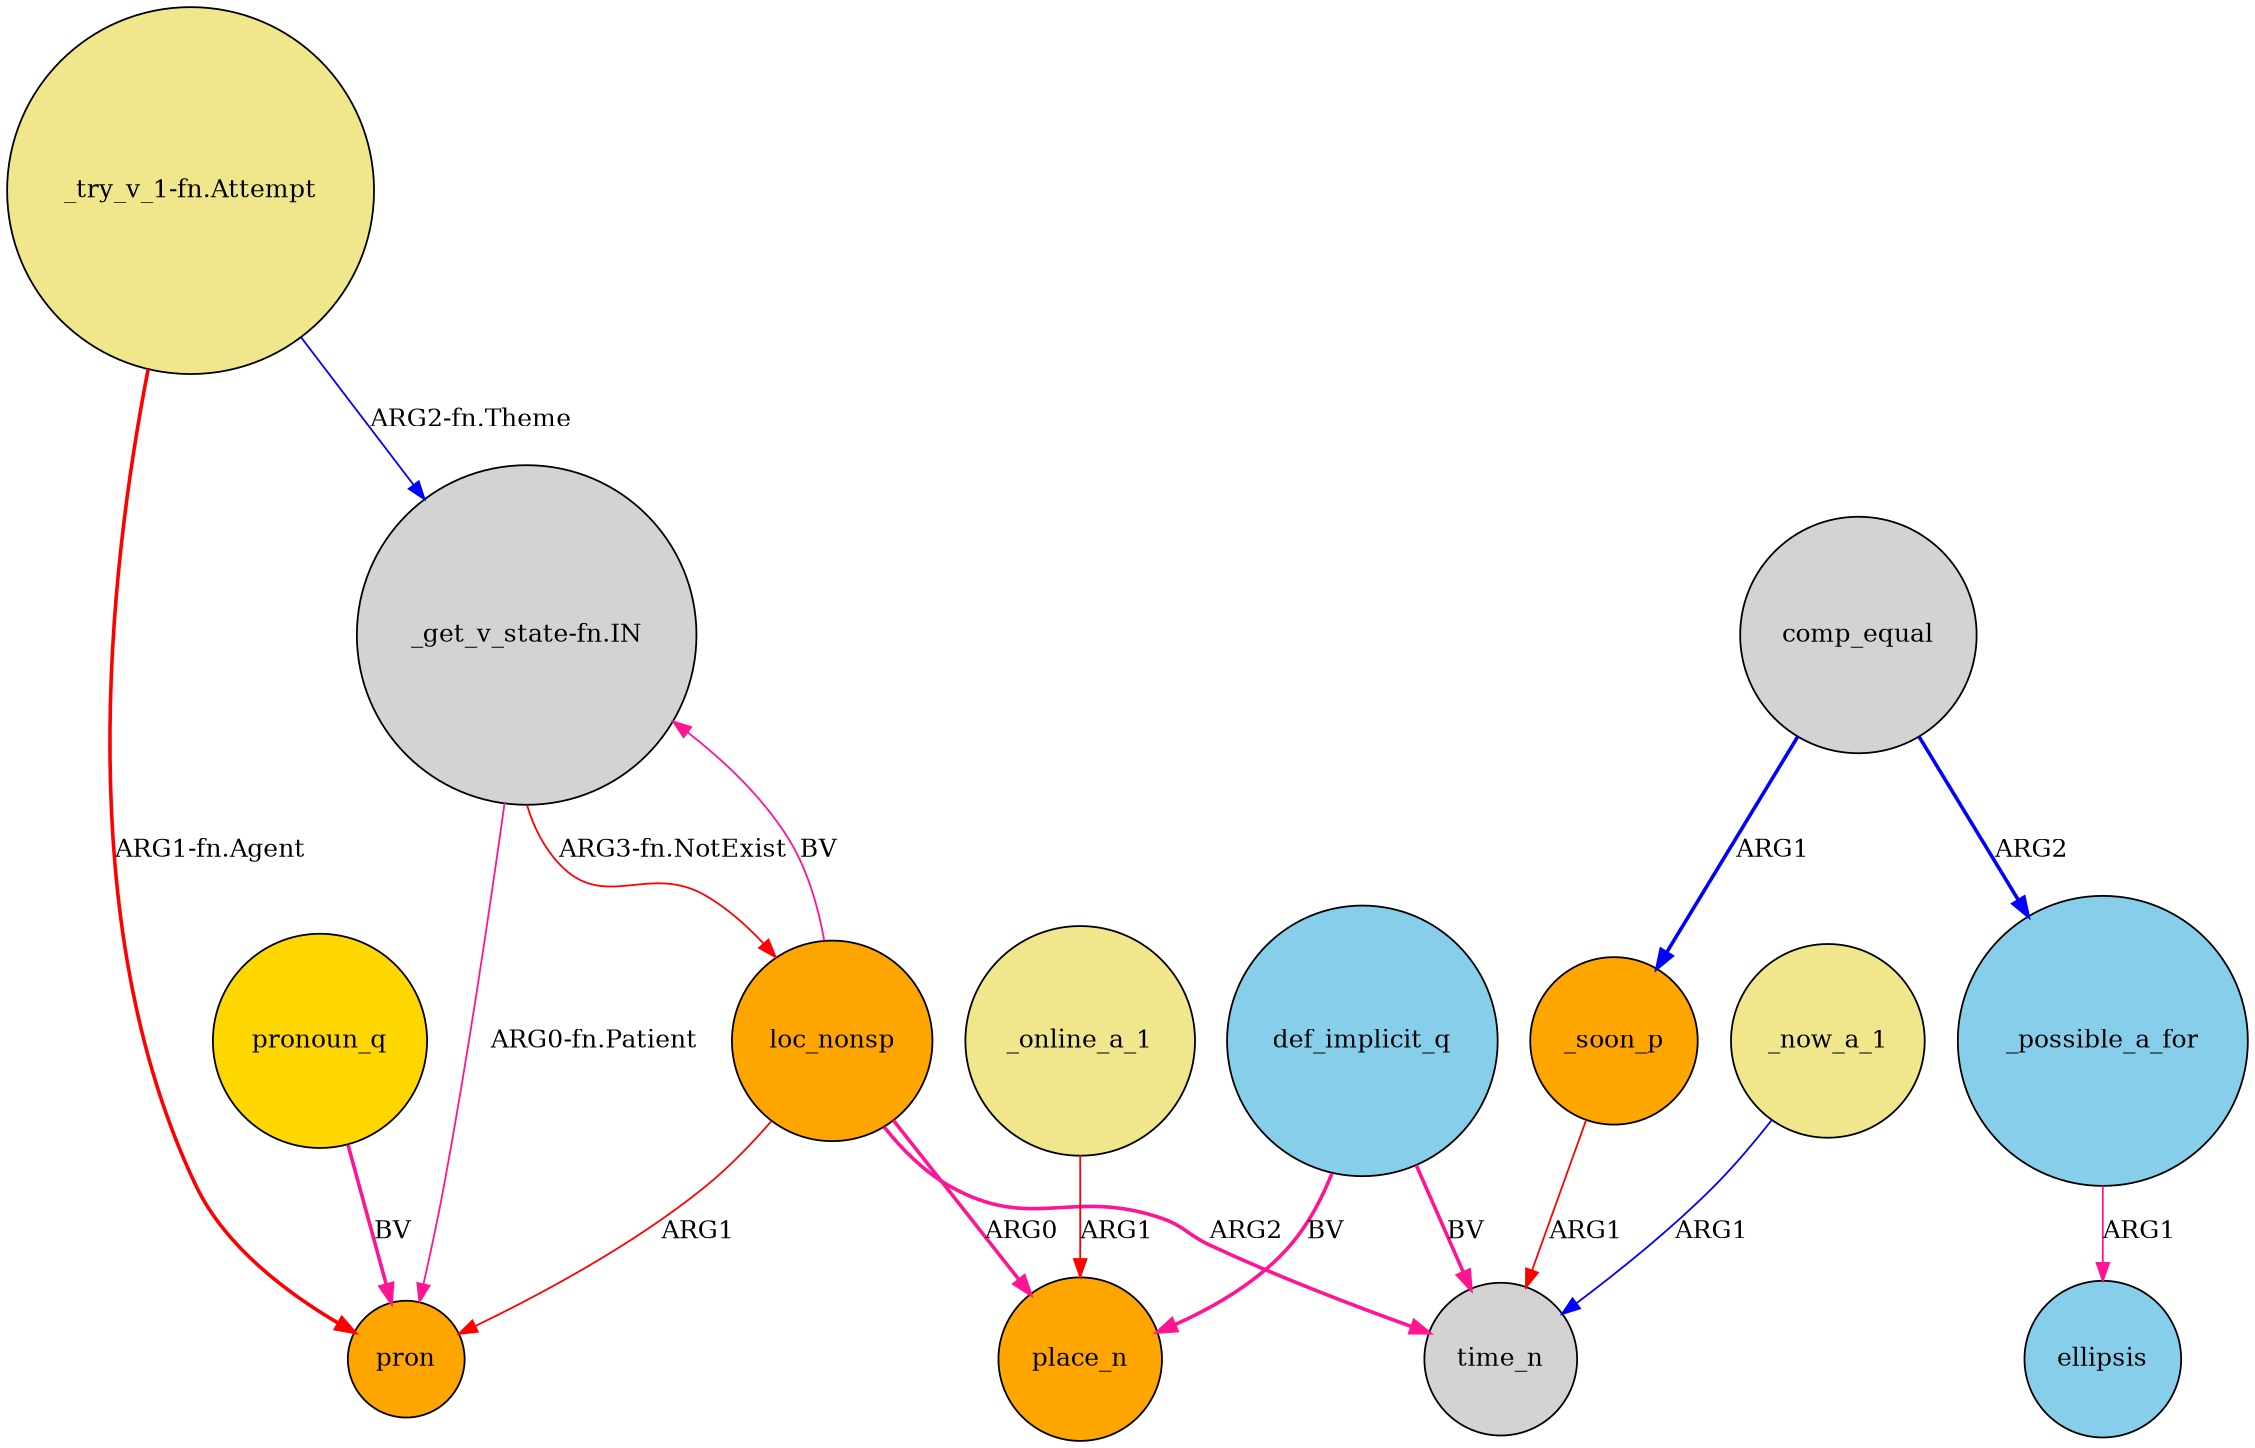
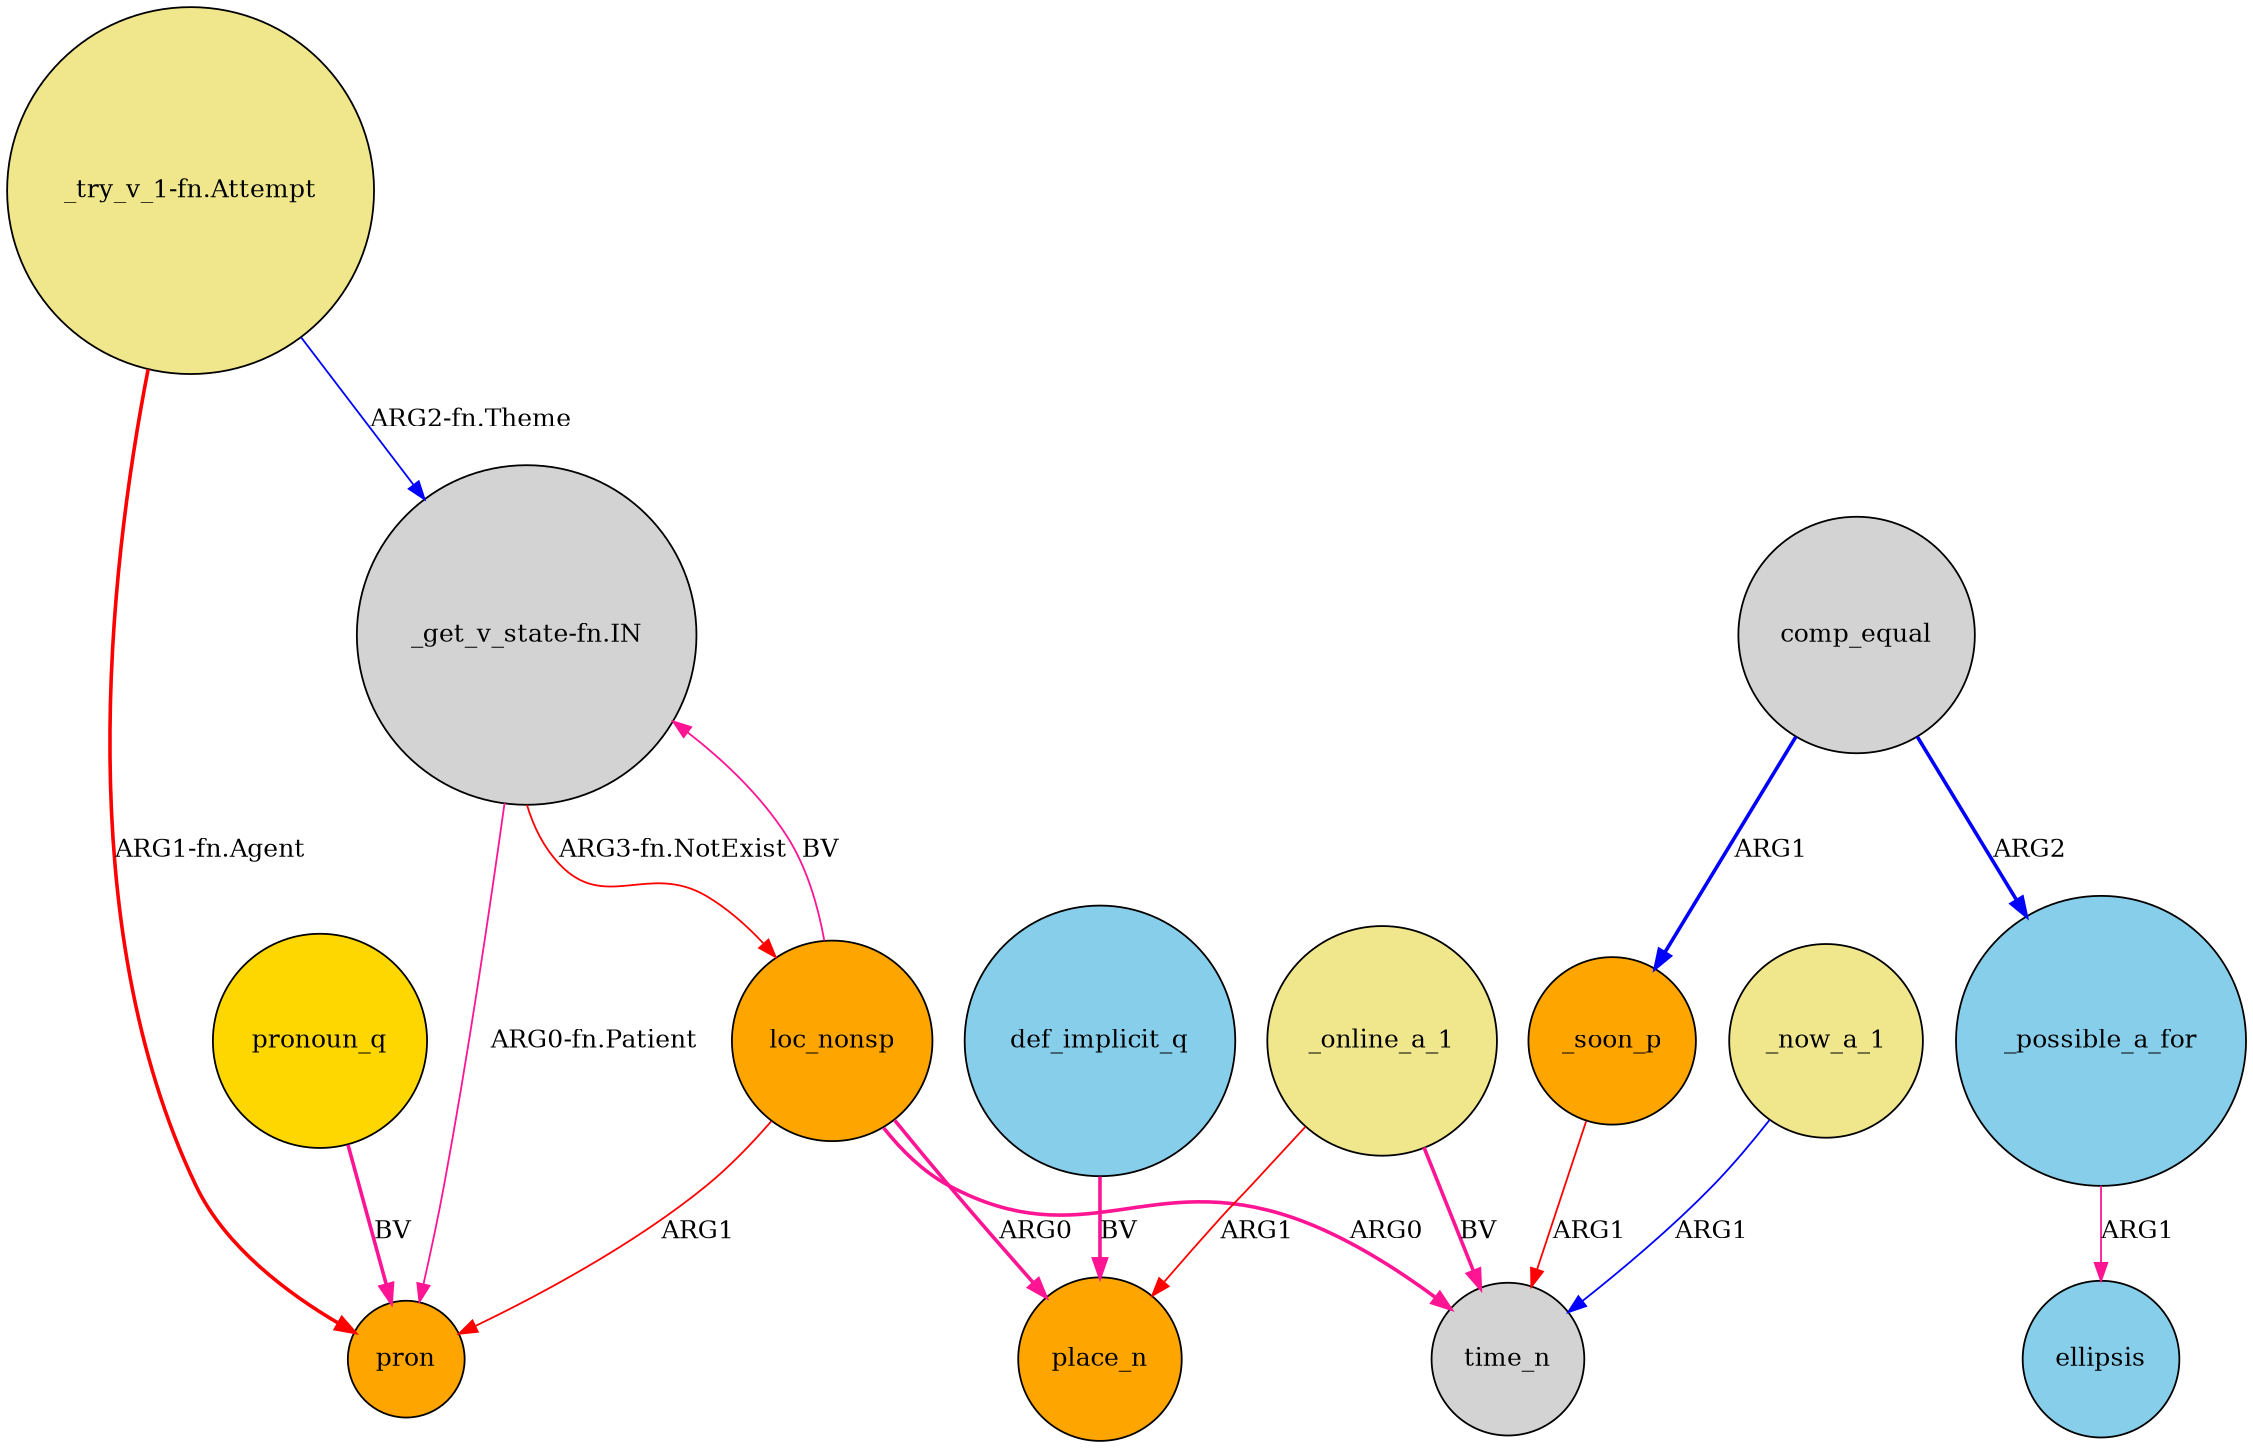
edge "def_implicit_q" -> "time_n": now "_online_a_1" -> "time_n"
edge "loc_nonsp" -> "time_n": label "ARG2" -> "ARG0"
